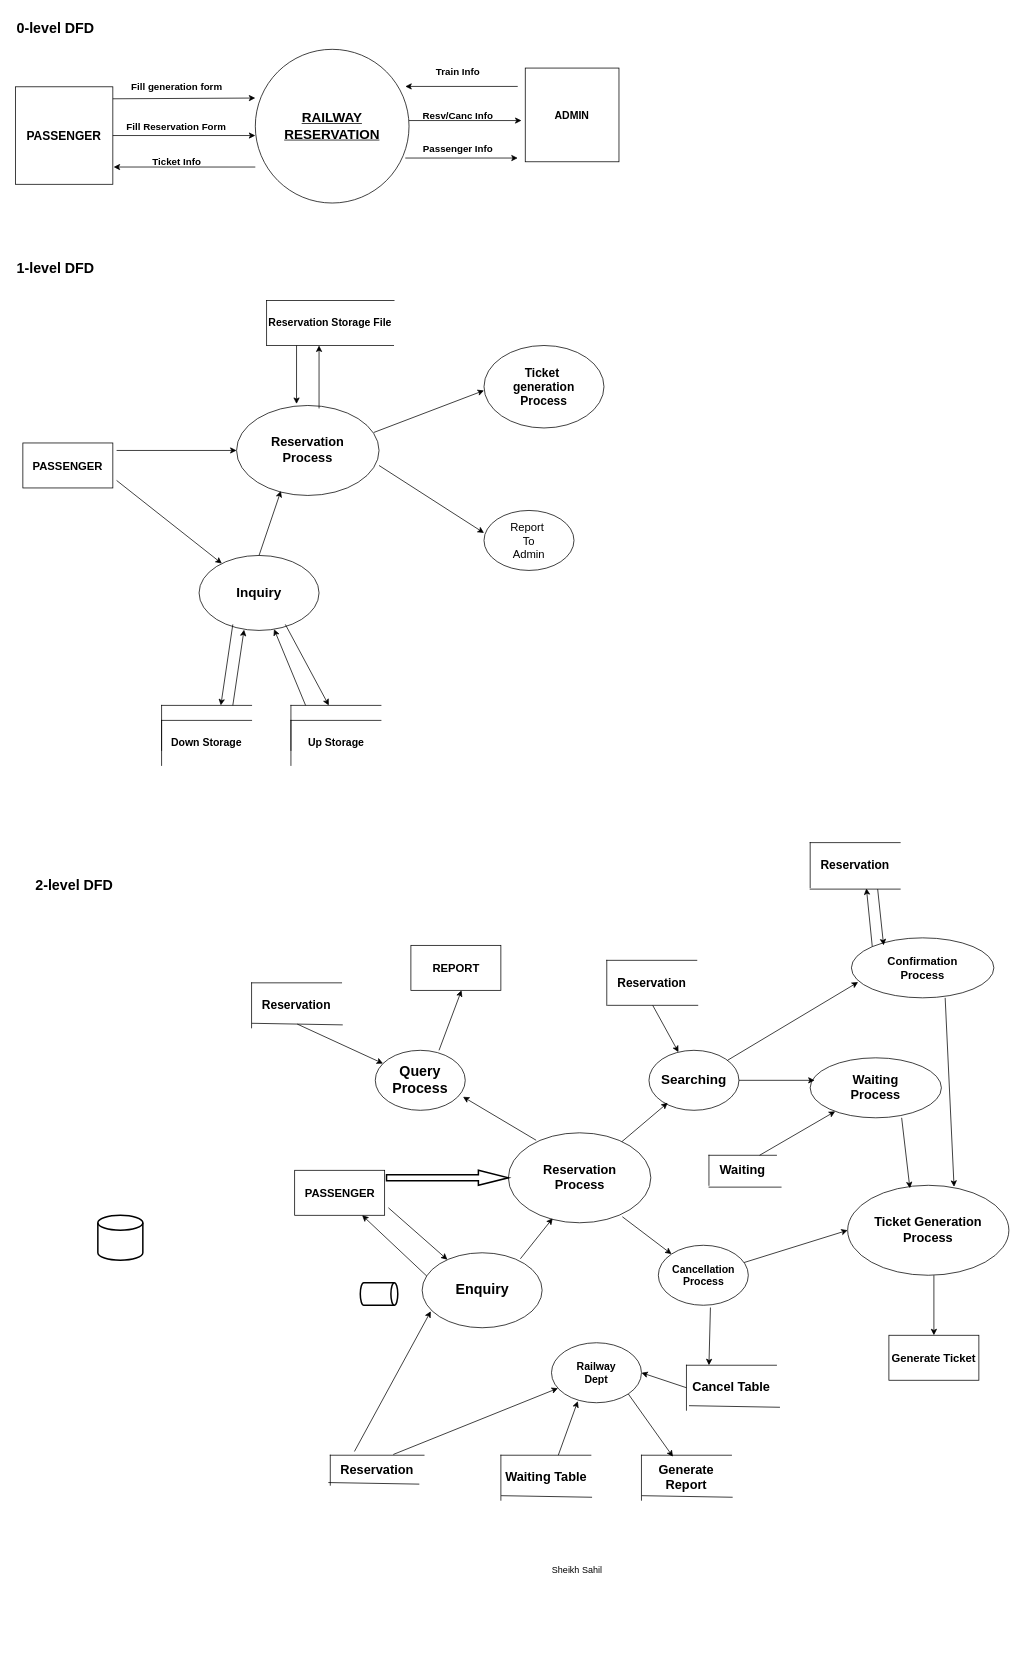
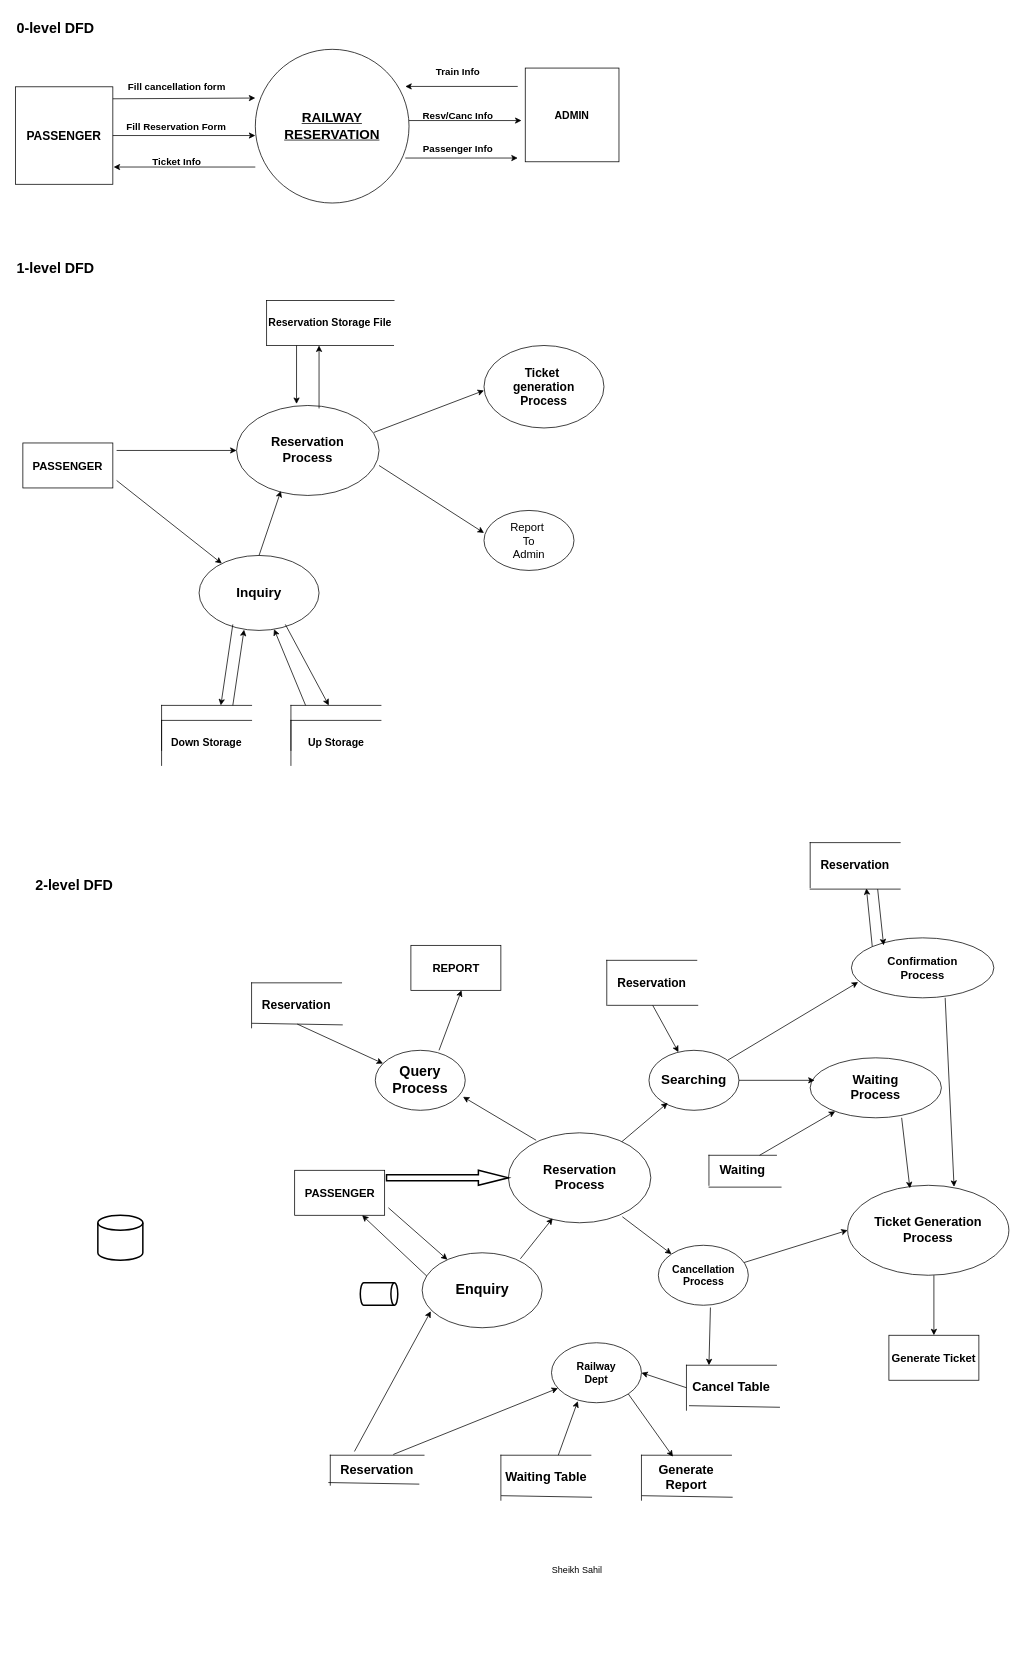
node "Fill generation form": label "Fill generation form" -> "Fill cancellation form"
